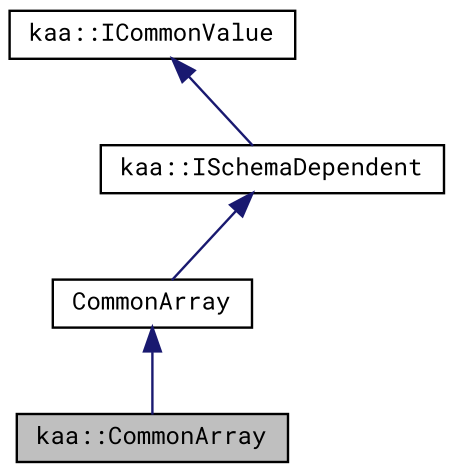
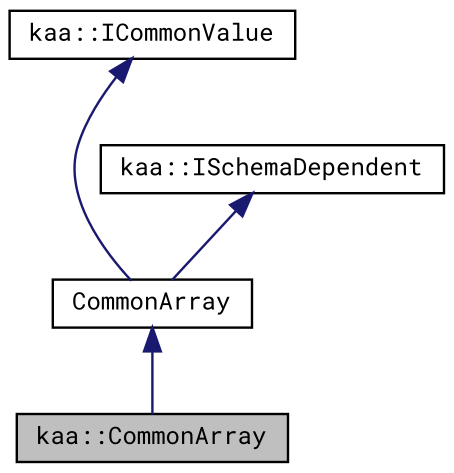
edge "kaa::ISchemaDependent" -> "kaa::ICommonValue": now "CommonArray" -> "kaa::ICommonValue"
